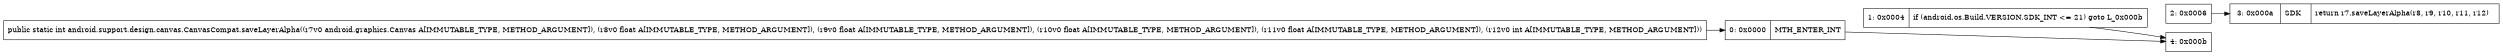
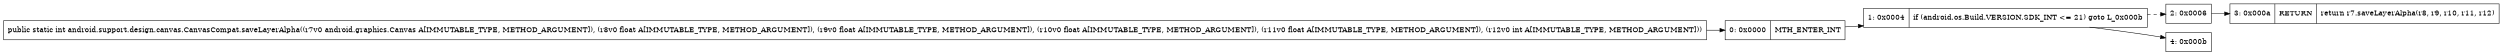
node "3: 0x000a": text "SDK" -> "RETURN"
edge "1: 0x0004" -> "2: 0x0006": added
edge "0: 0x0000" -> "4: 0x000b": now "0: 0x0000" -> "1: 0x0004"
